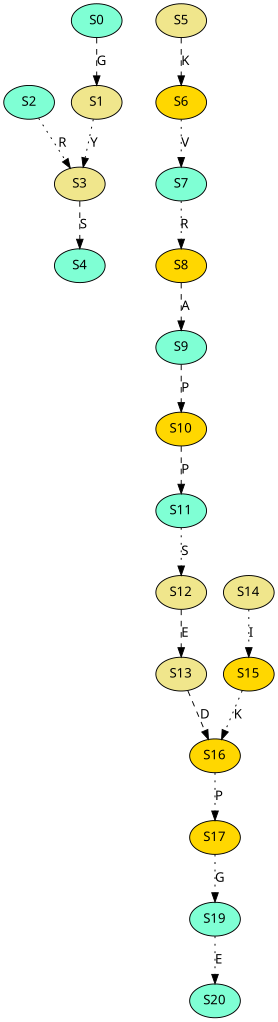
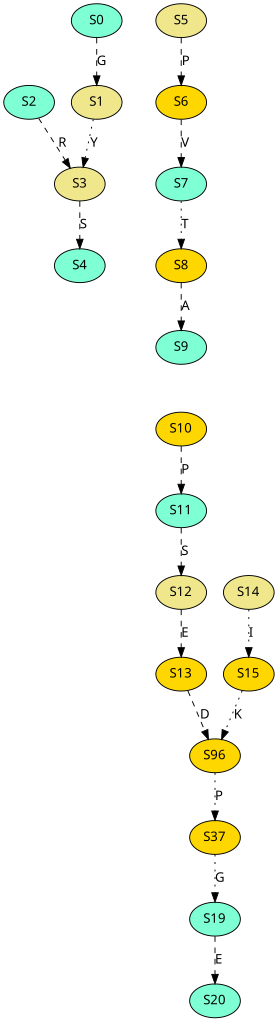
edge "S5" -> "S6": label "K" -> "P"
edge "S6" -> "S7": style dotted -> dashed
edge "S2" -> "S3": style dotted -> dashed
edge "S7" -> "S8": label "R" -> "T"
edge "S9" -> "S10": removed, label "P"
edge "S11" -> "S12": style dotted -> dashed
node "S13": fillcolor khaki -> gold
node "S16": label "S16" -> "S96"
node "S17": label "S17" -> "S37"
edge "S19" -> "S20": style dotted -> dashed
